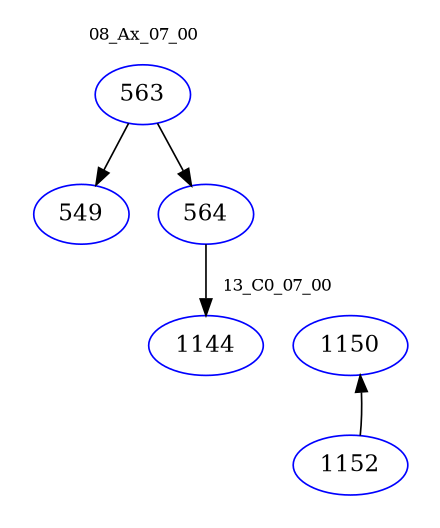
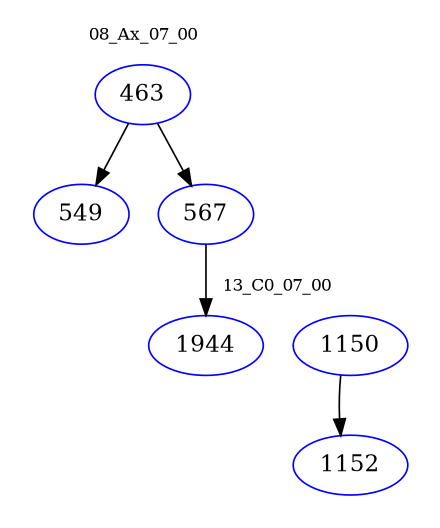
node "563": label "563" -> "463"
node "564": label "564" -> "567"
node "1144": label "1144" -> "1944"
edge "1152" -> "1150": reversed
